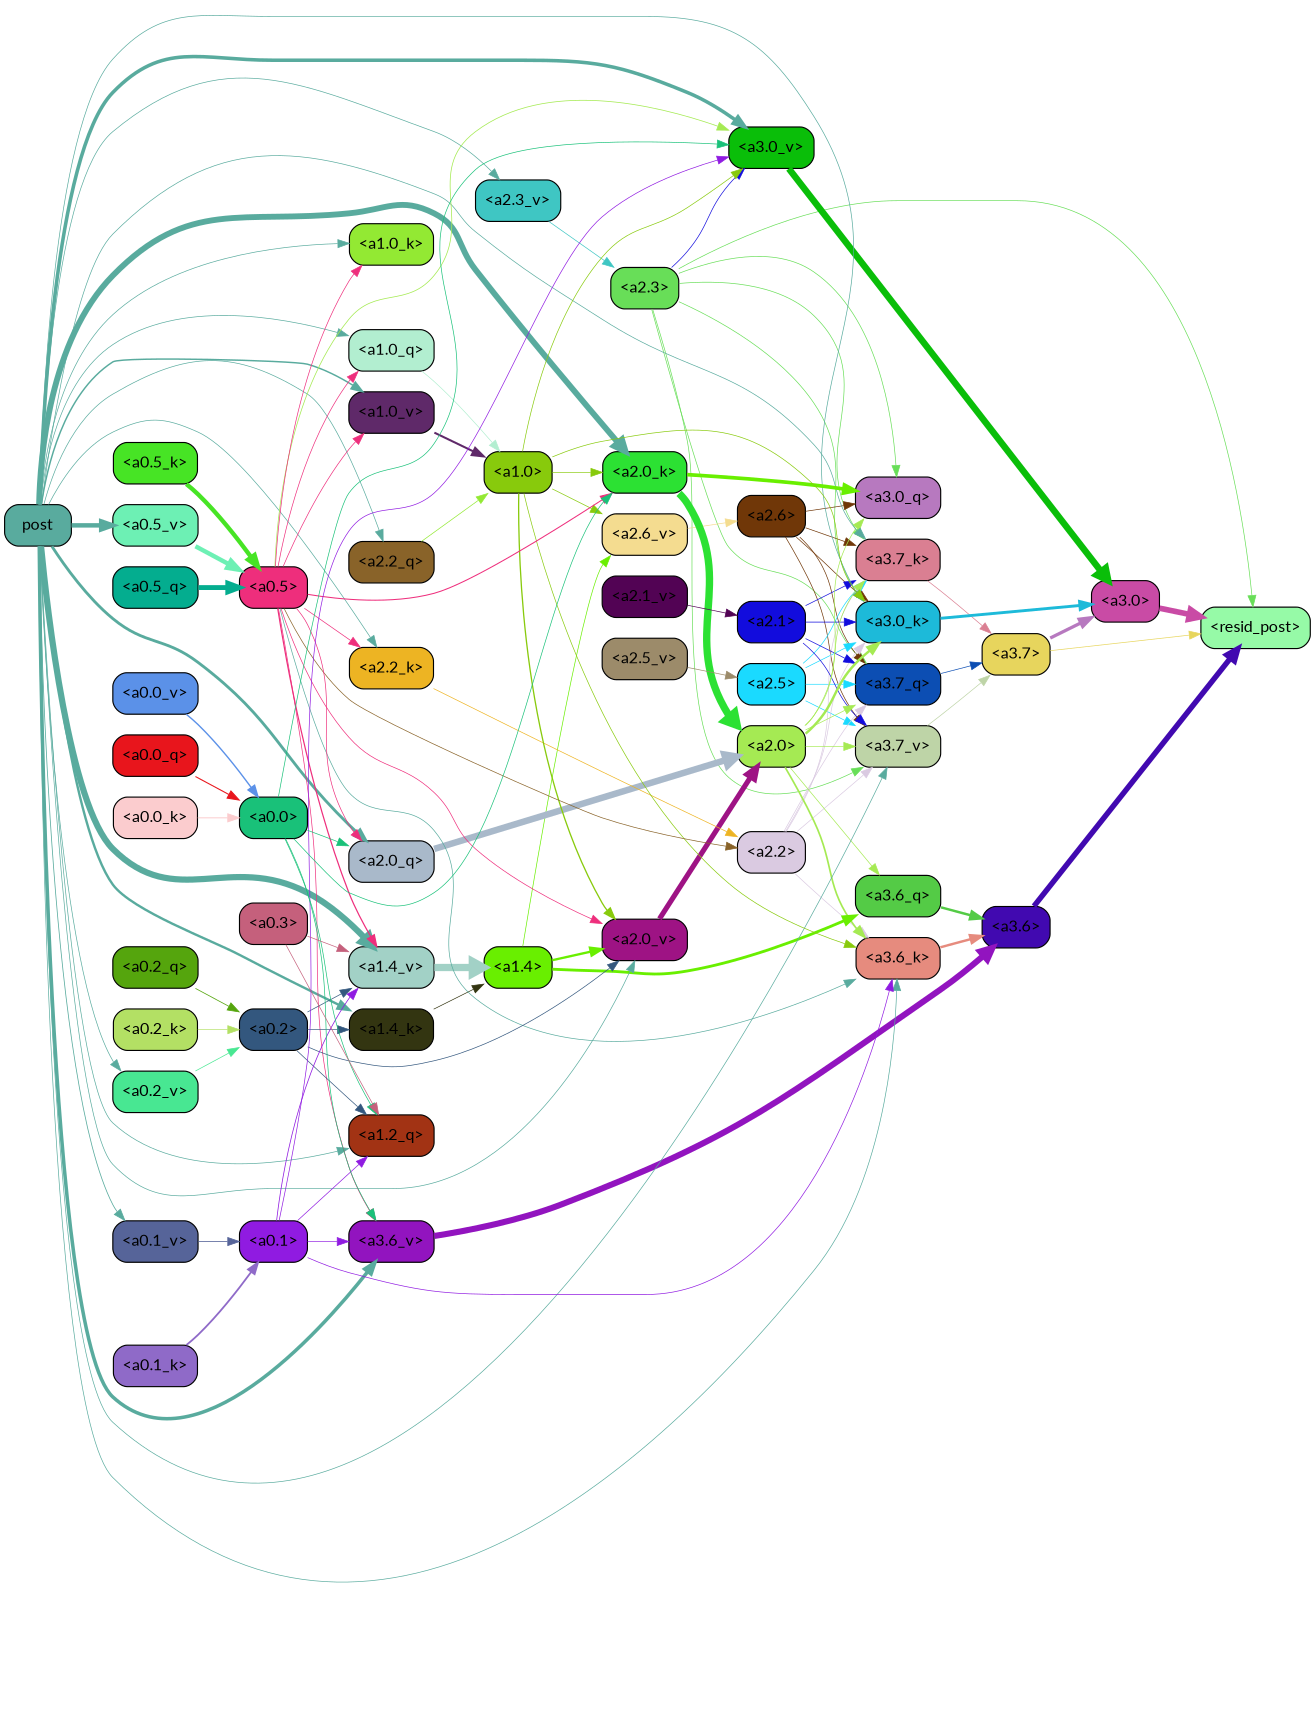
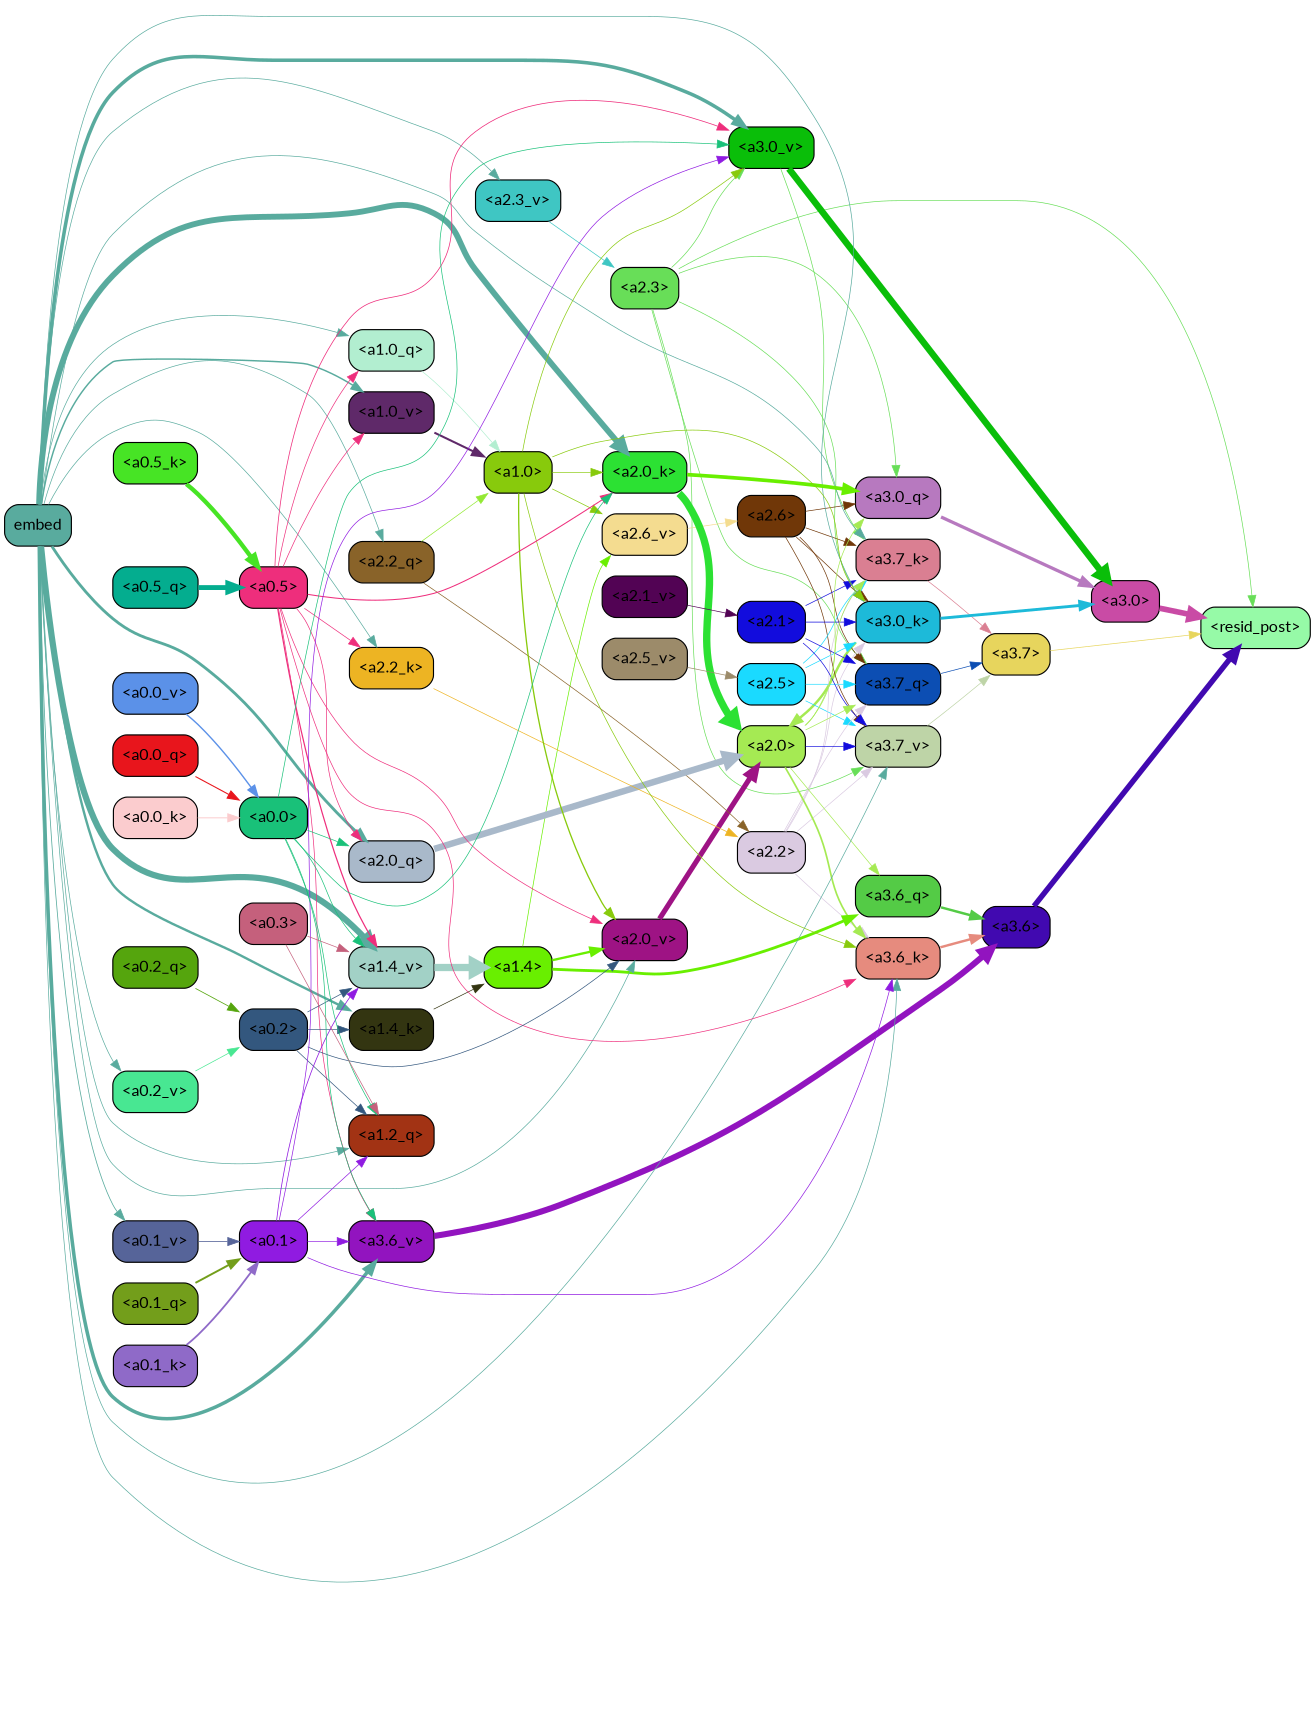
edge "<a2.3>" -> "<a3.0_v>": color #120cdd -> #68de58
node "<a1.0_k>": removed
edge "<a0.5>" -> "<a3.0_v>": color #a5ea53 -> #ee2e7c
edge "<a2.3>" -> "<a3.7_k>": now "<a3.0_v>" -> "<a3.7_k>"
node "post": label "post" -> "embed"
node "<a0.5_v>": removed
edge "<a3.7>" -> "<a3.0>": now "<a3.0_q>" -> "<a3.0>"
edge "<a2.0>" -> "<a3.0_k>": reversed
edge "<a2.0>" -> "<a3.7_v>": color #a5ea53 -> #120cdd
edge "<a0.5>" -> "<a2.2>": now "<a2.2_q>" -> "<a2.2>"
edge "<a0.0>" -> "<a1.4_v>": added
edge "<a0.5>" -> "<a3.6_k>": color #59ab9e -> #ee2e7c
node "<a0.2_k>": removed
node "<a0.1_q>": added
